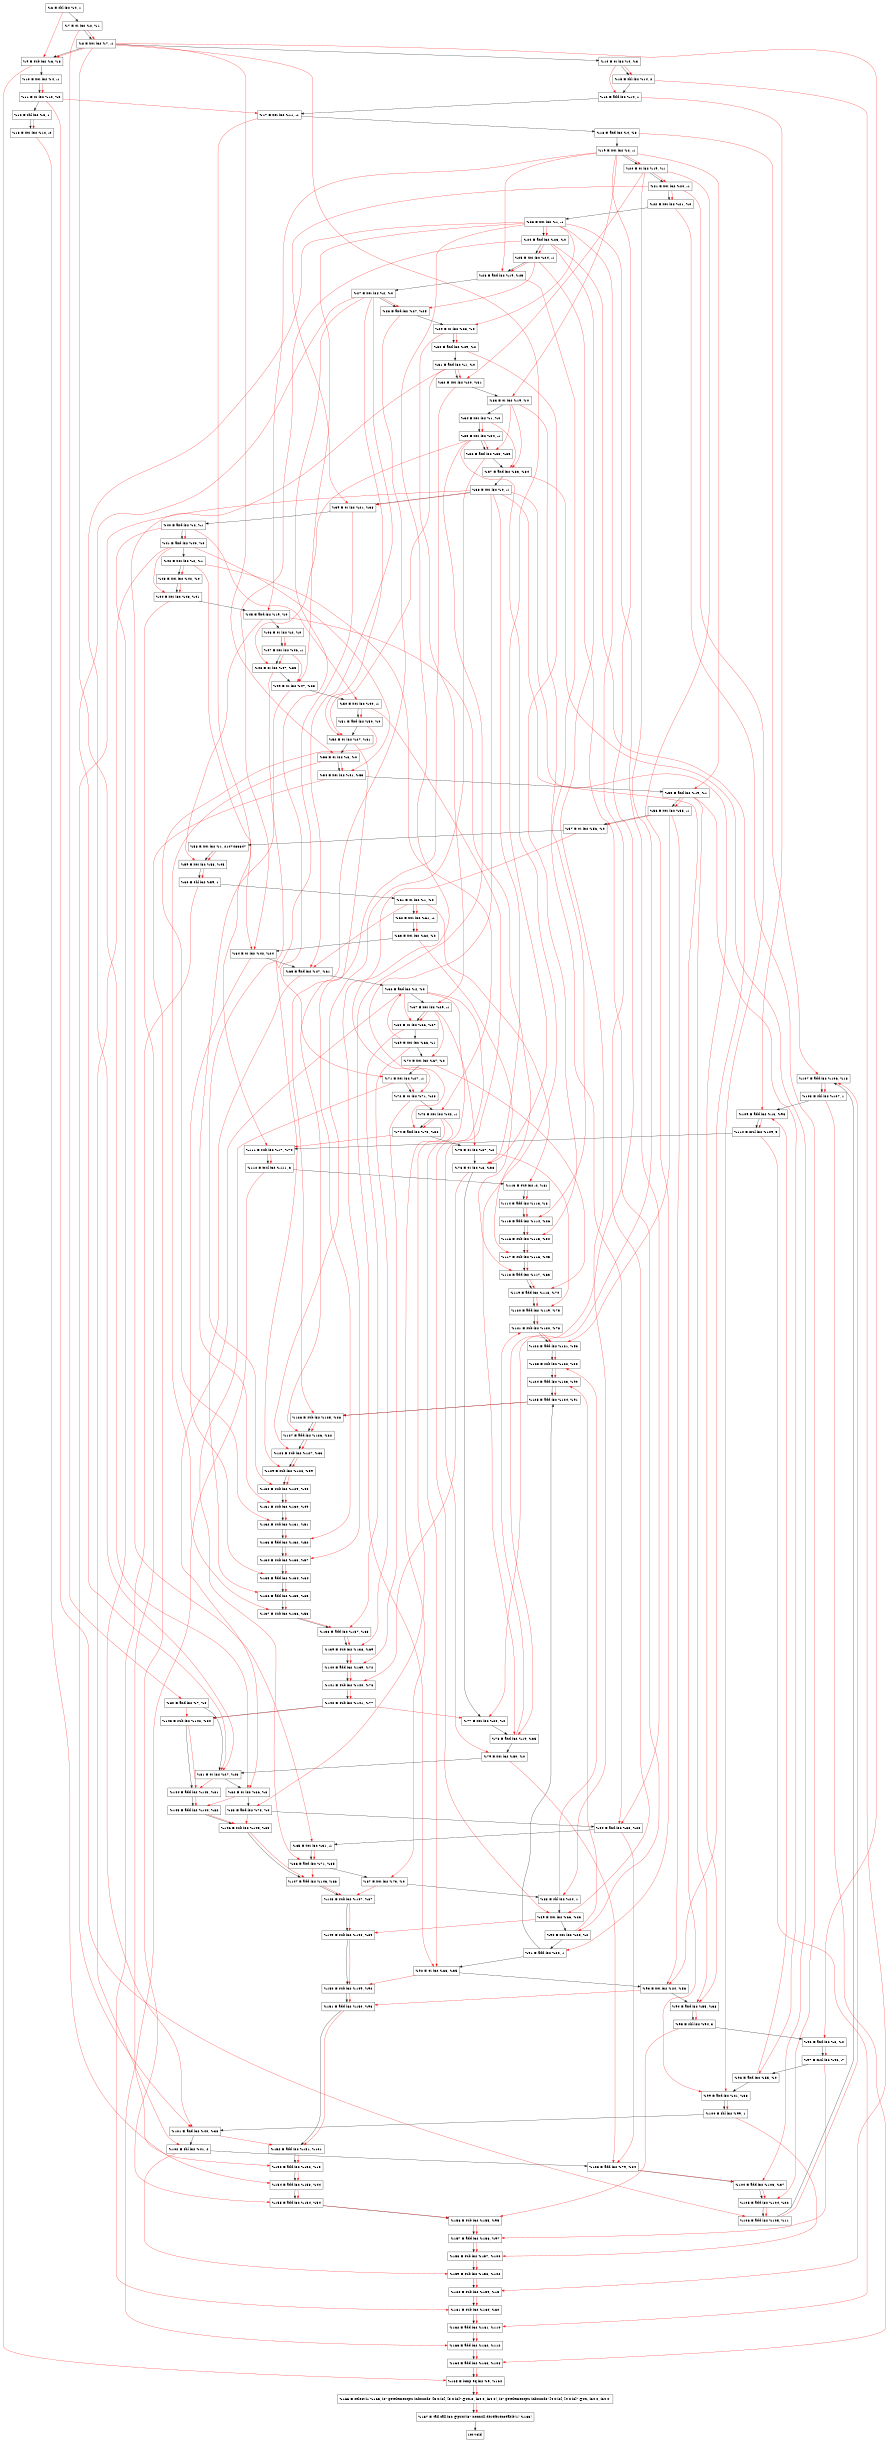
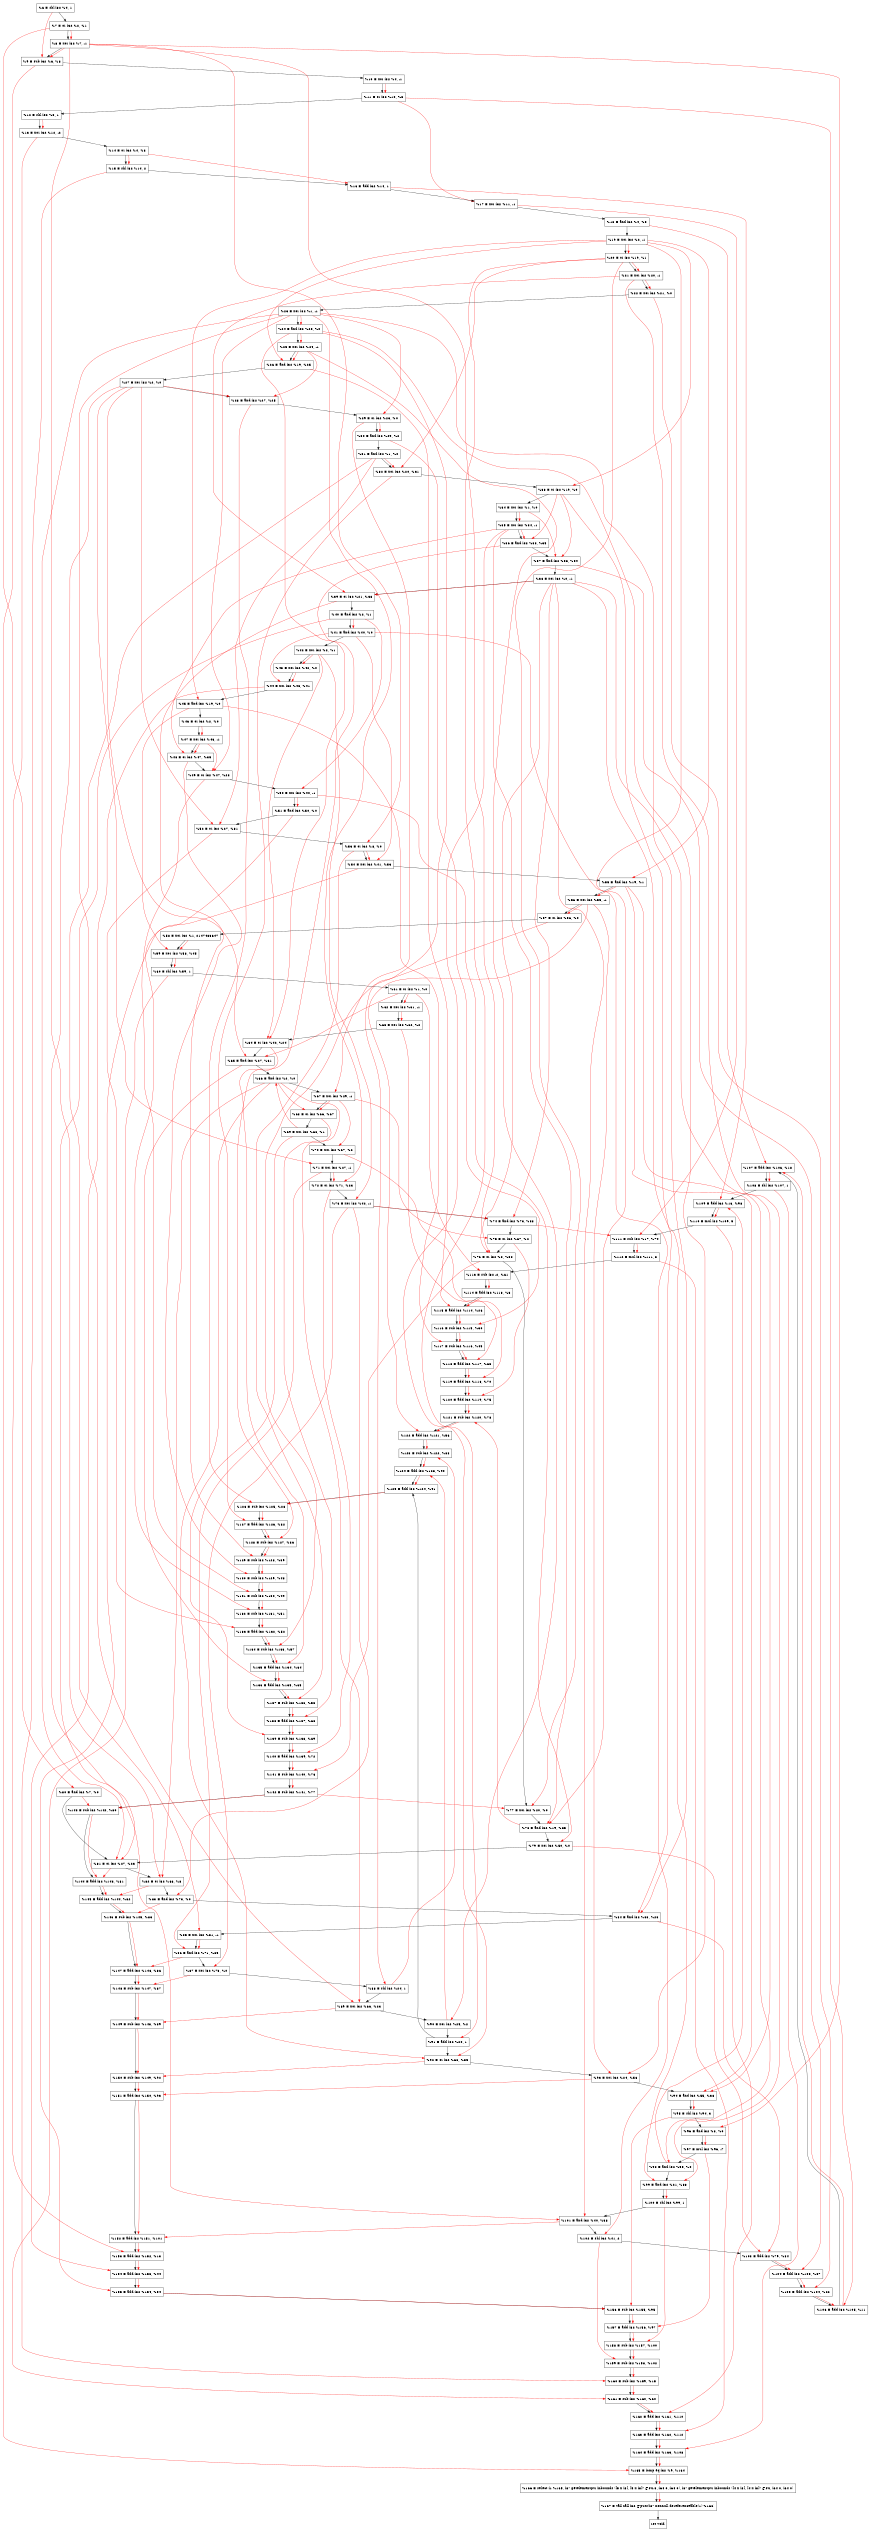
edge "%8 = xor i32 %7, -1" -> "%14 = or i32 %4, %3": now "%13 = xor i32 %12, -2" -> "%14 = or i32 %4, %3"
